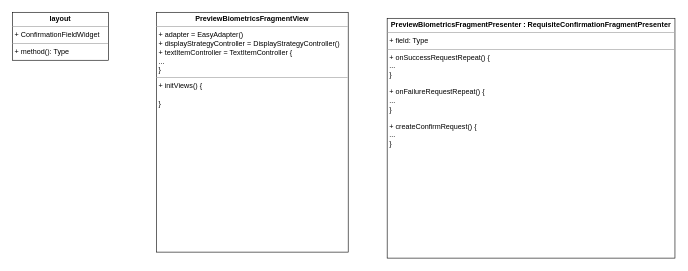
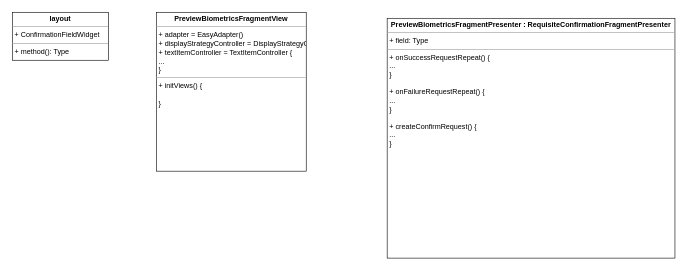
node "PreviewBiometricsFragmentView + adapter = EasyAdapter() + displayStrategyController = DisplayStrategyController() + textItemController = TextItemController { ... } + initViews() { }": size 192x240 -> 150x159
